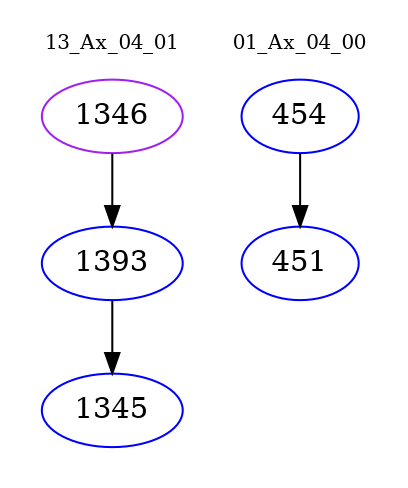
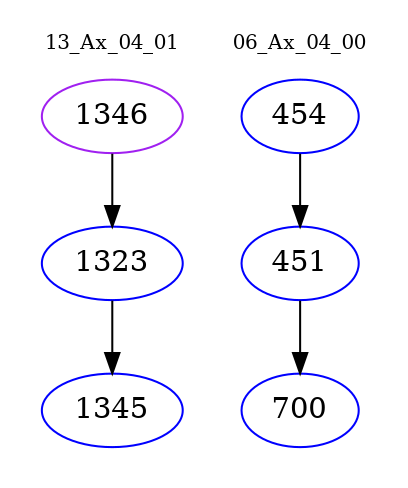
cluster "01_Ax_04_00": label "01_Ax_04_00" -> "06_Ax_04_00"
node "1393": label "1393" -> "1323"
node "700": added
